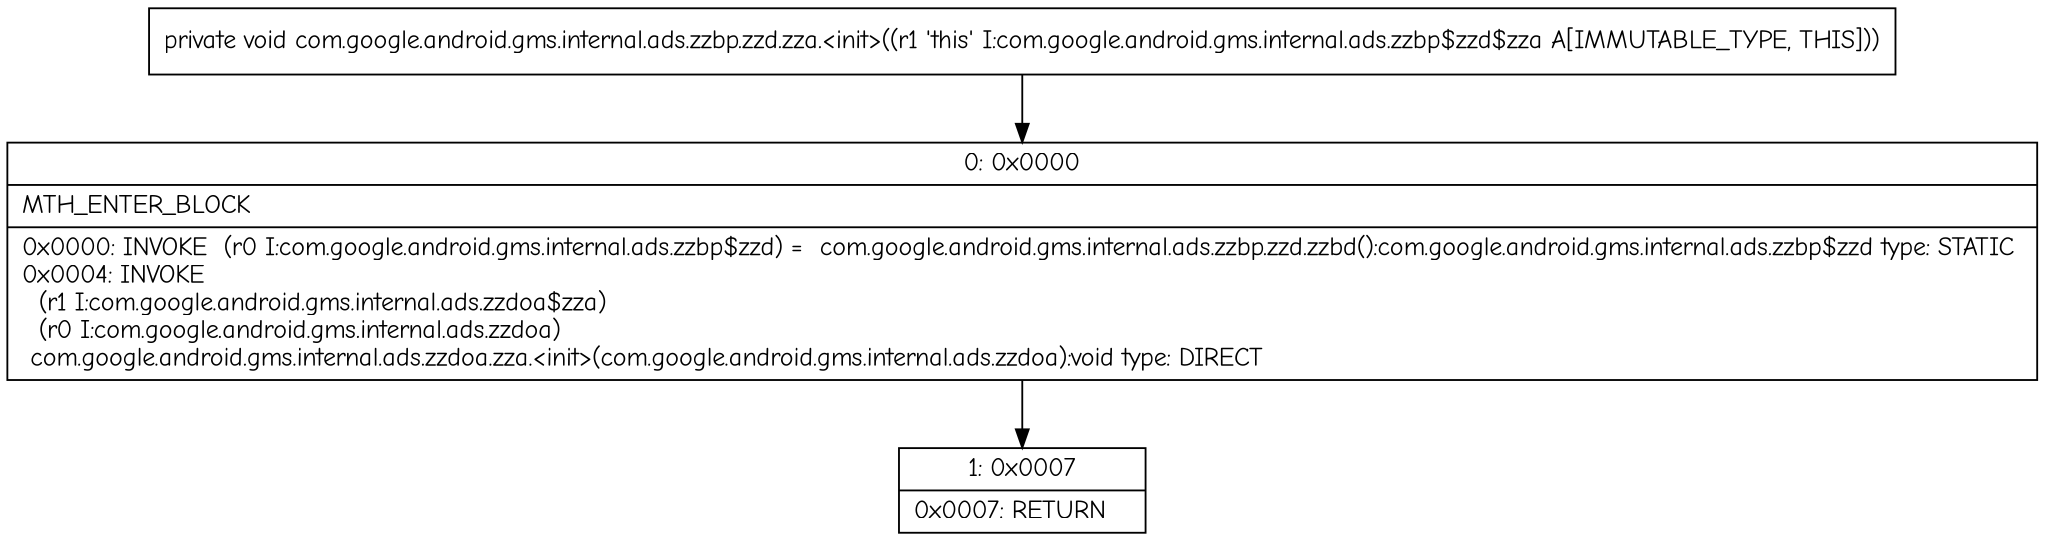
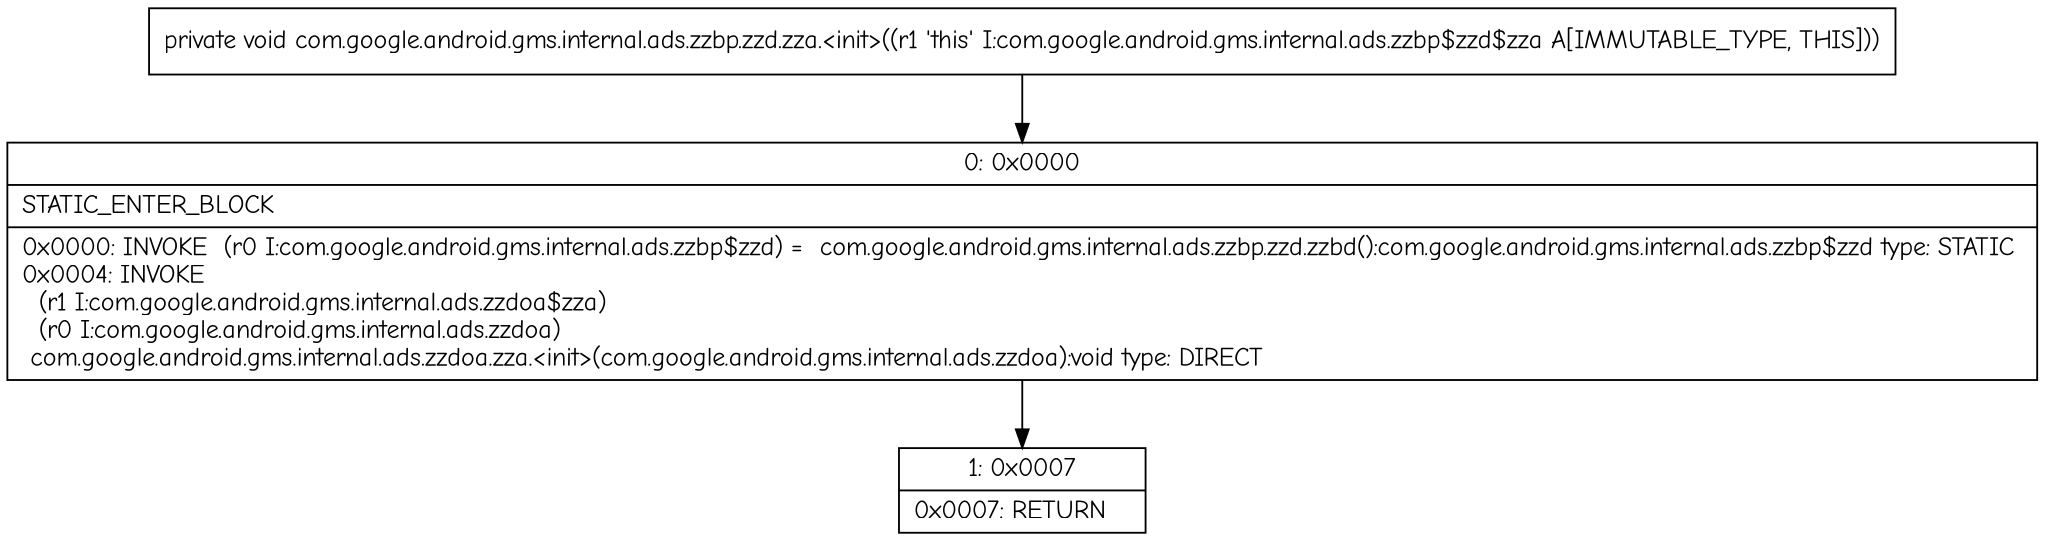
node "0: 0x0000": text "MTH_ENTER_BLOCK" -> "STATIC_ENTER_BLOCK"
